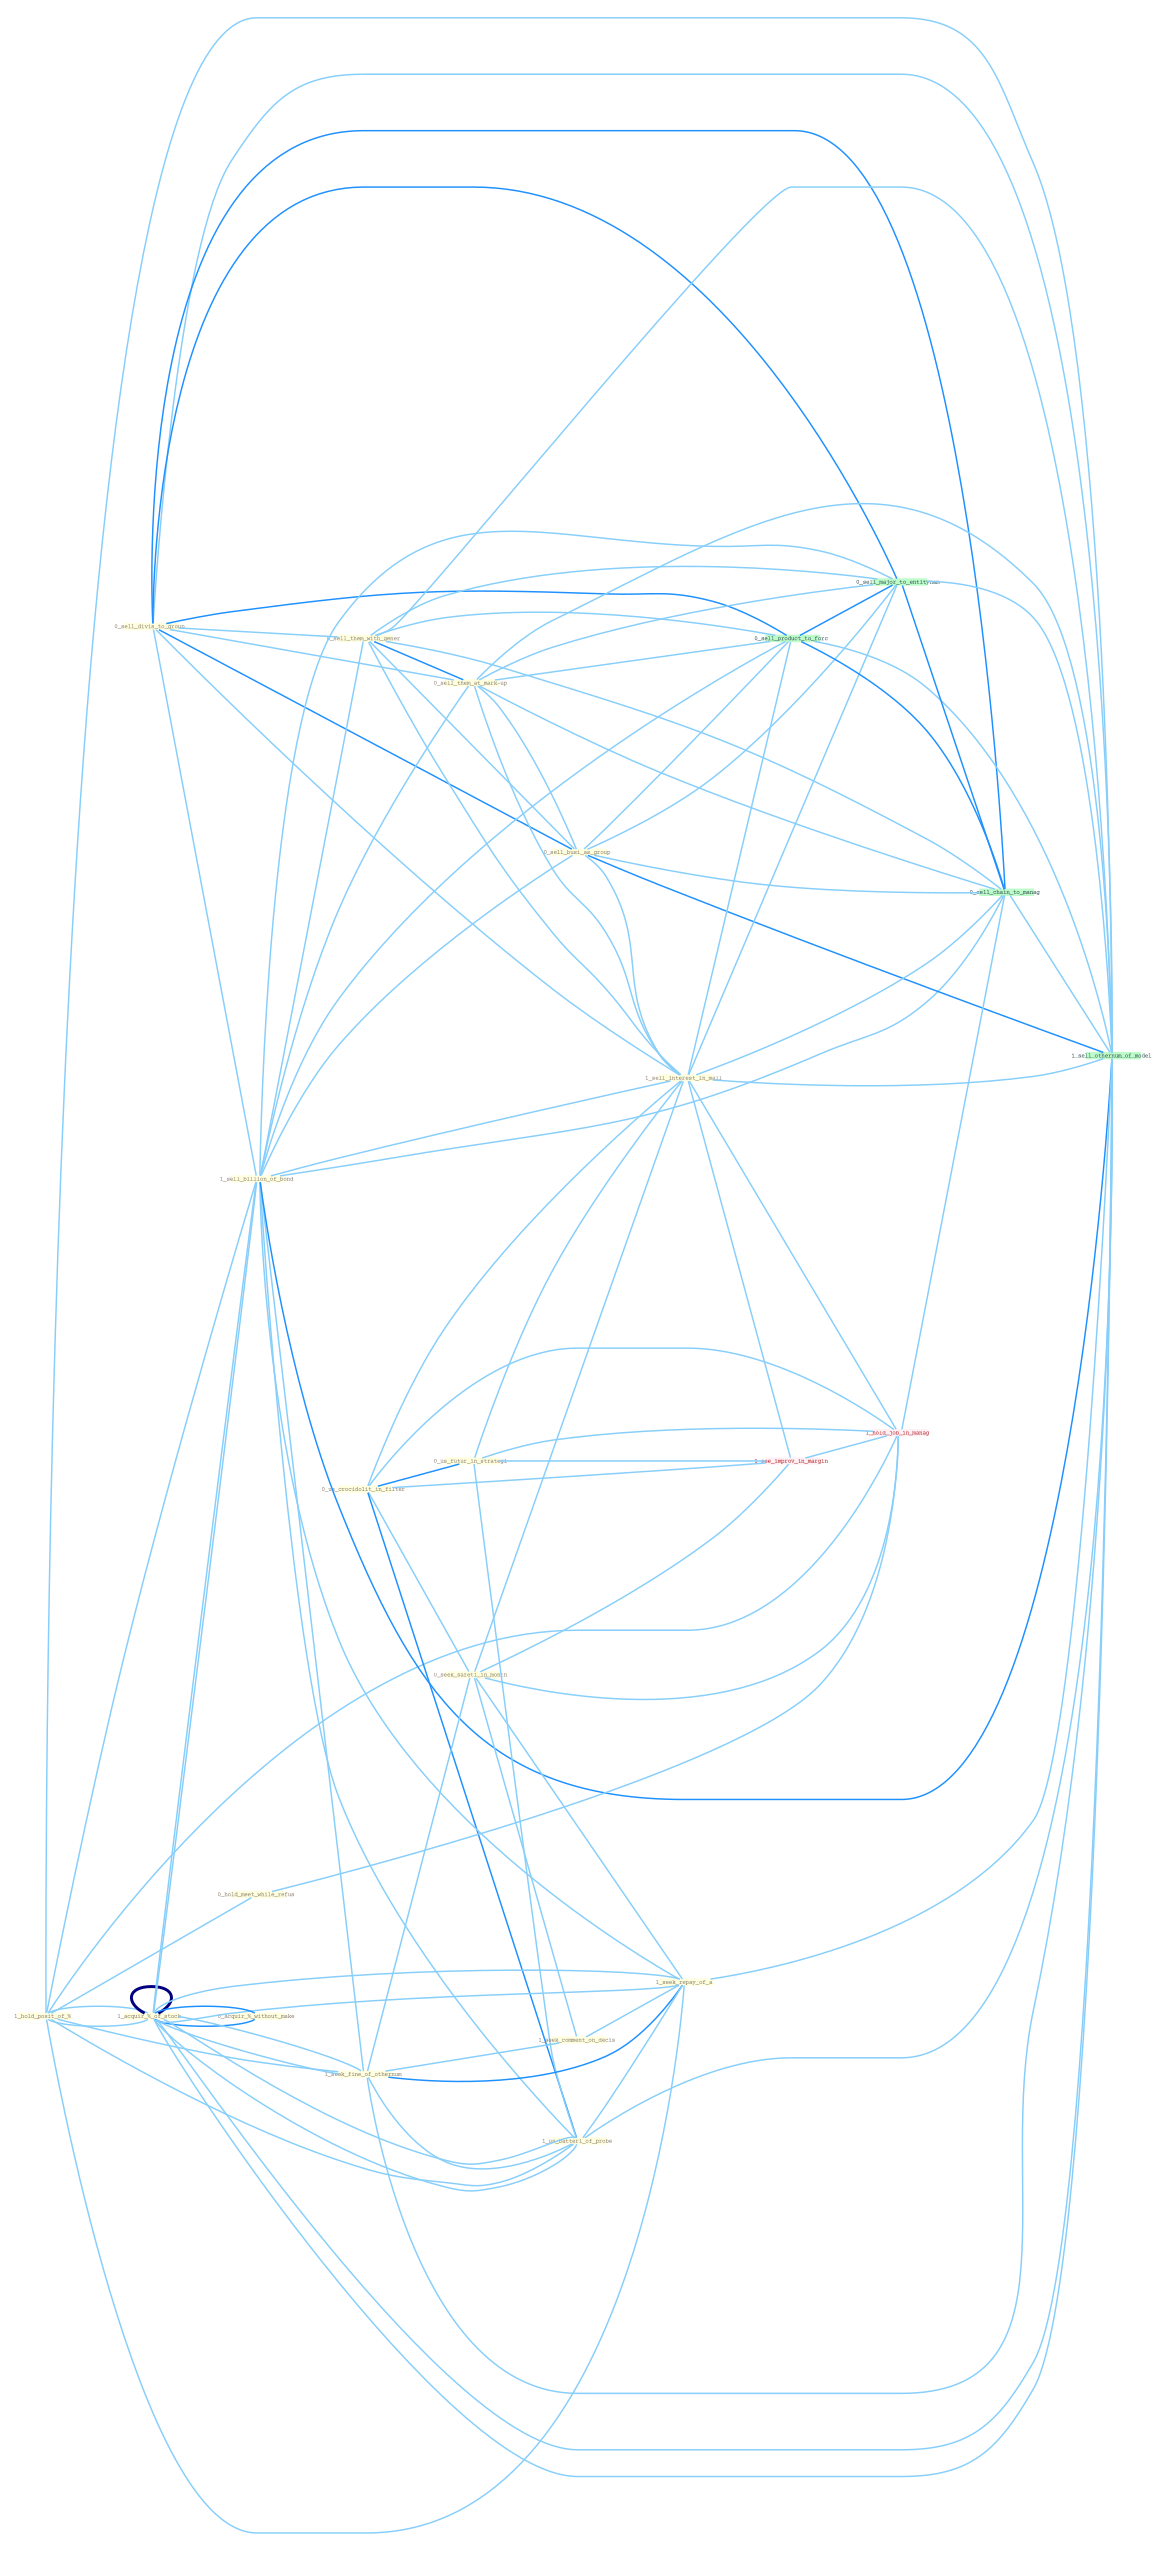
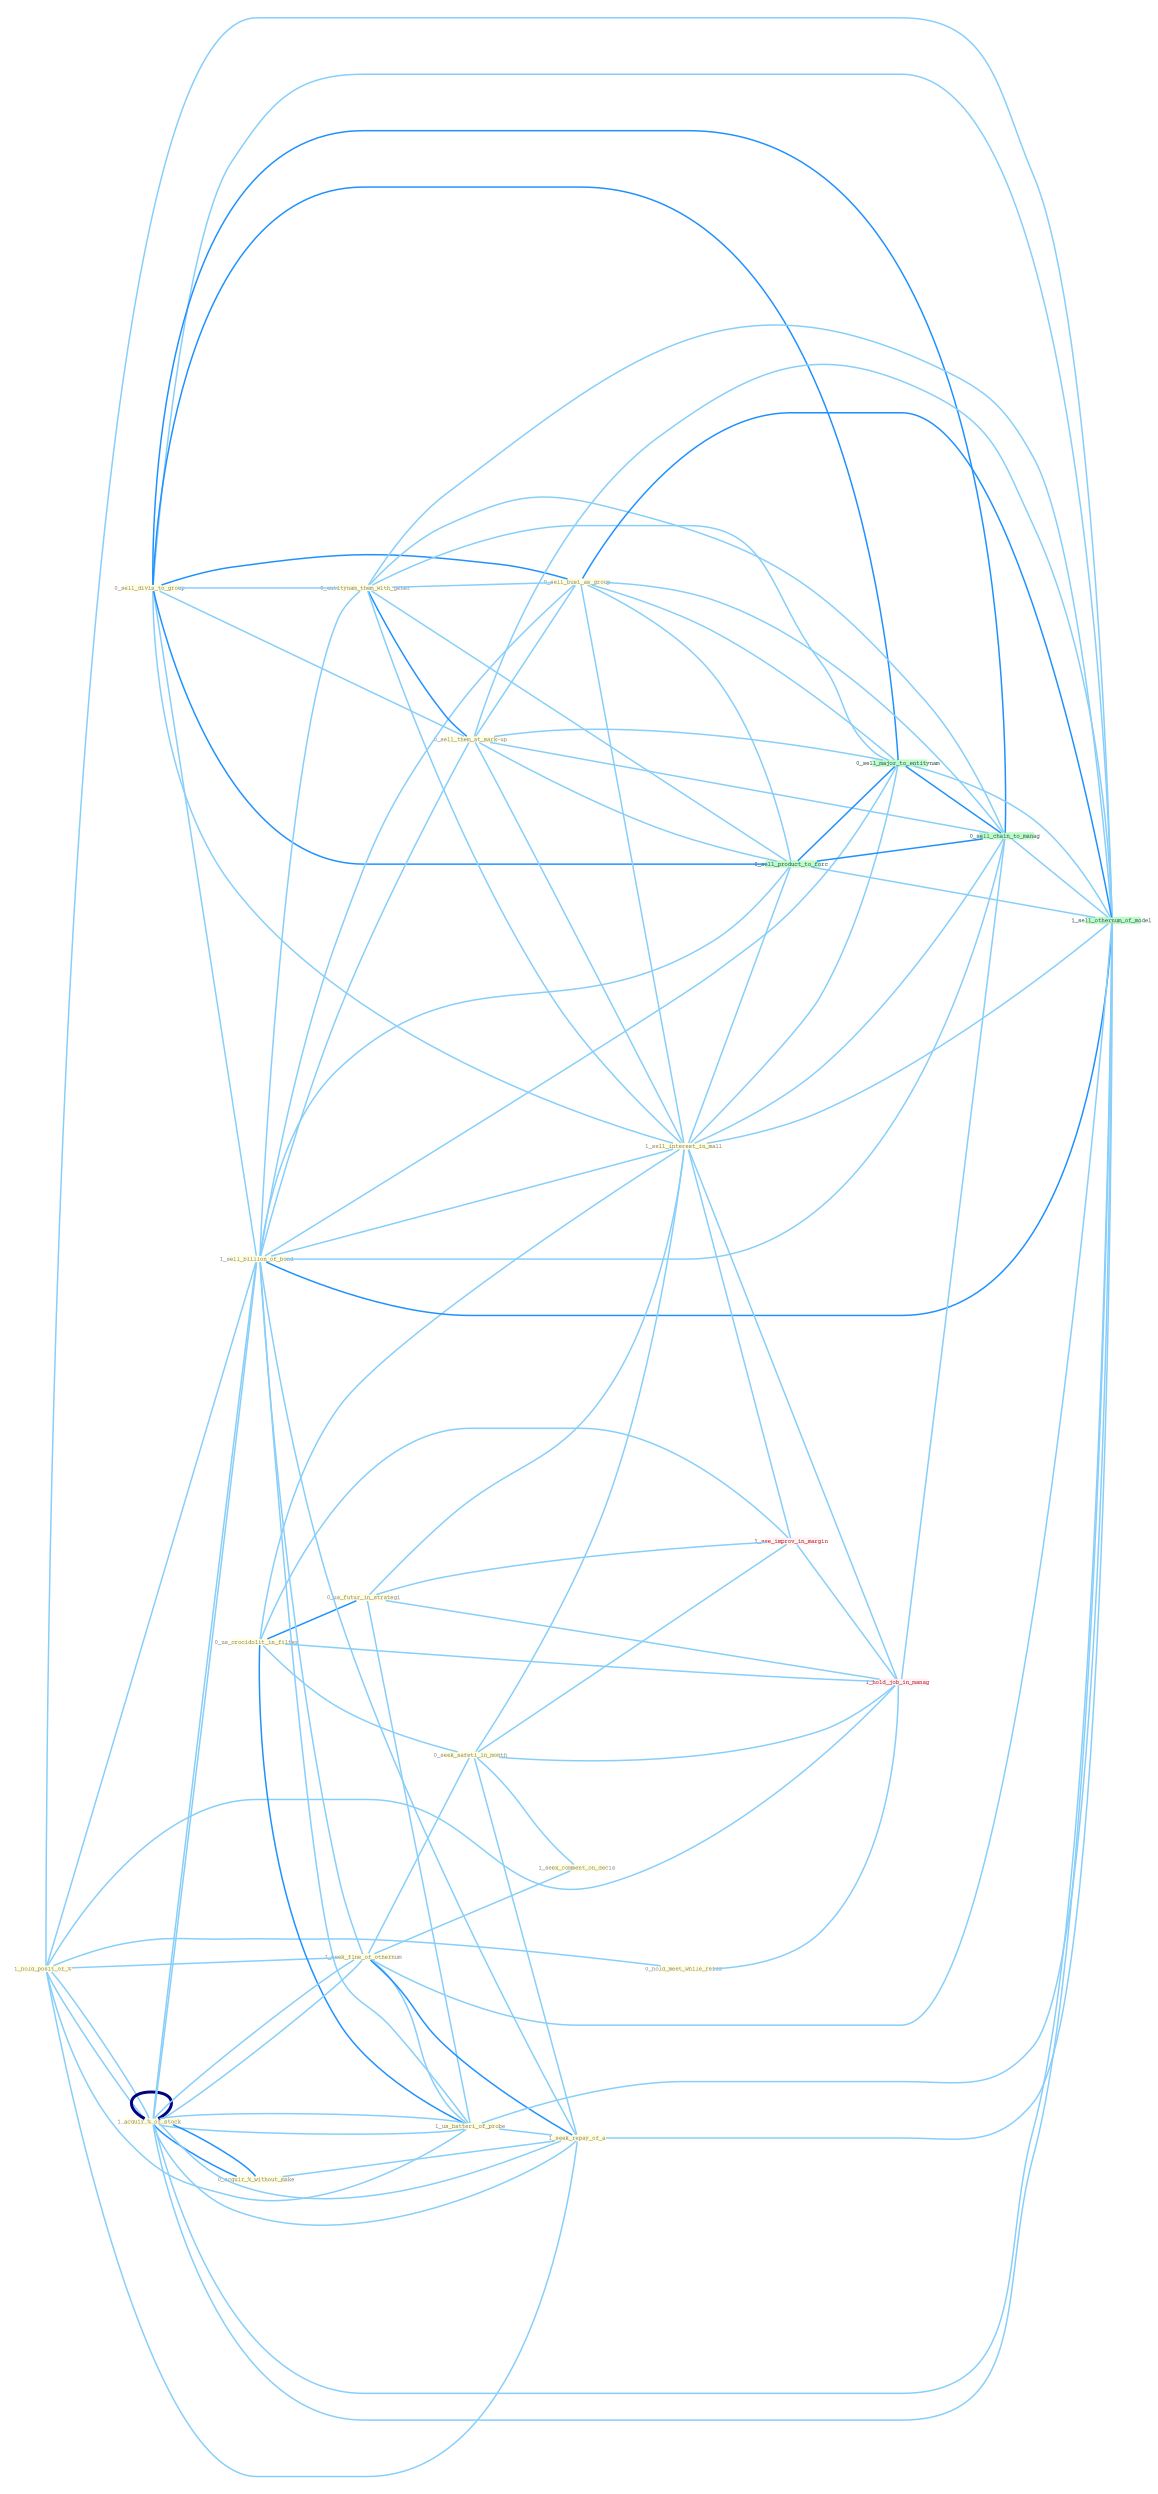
node "0_sell_them_with_gener": label "0_sell_them_with_gener" -> "0_entitynam_them_with_gener"
edge "1_seek_repay_of_a" -- "1_seek_comment_on_decis": now "1_seek_repay_of_a" -- "0_acquir_%_without_make"
